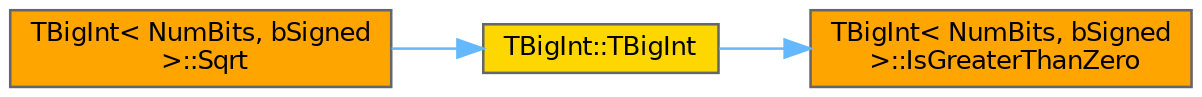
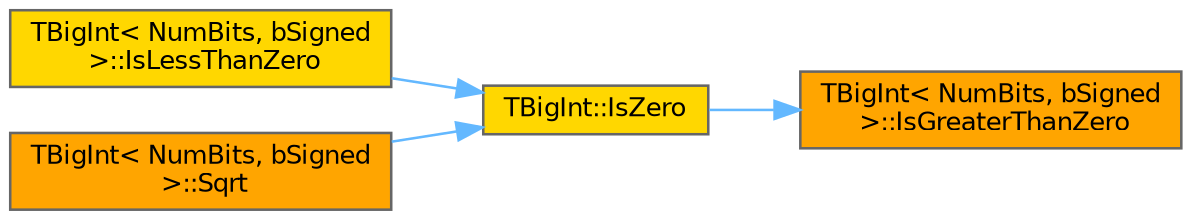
node "TBigInt< NumBits, bSigned >::IsLessThanZero": added
node "TBigInt::TBigInt": label "TBigInt::TBigInt" -> "TBigInt::IsZero"
